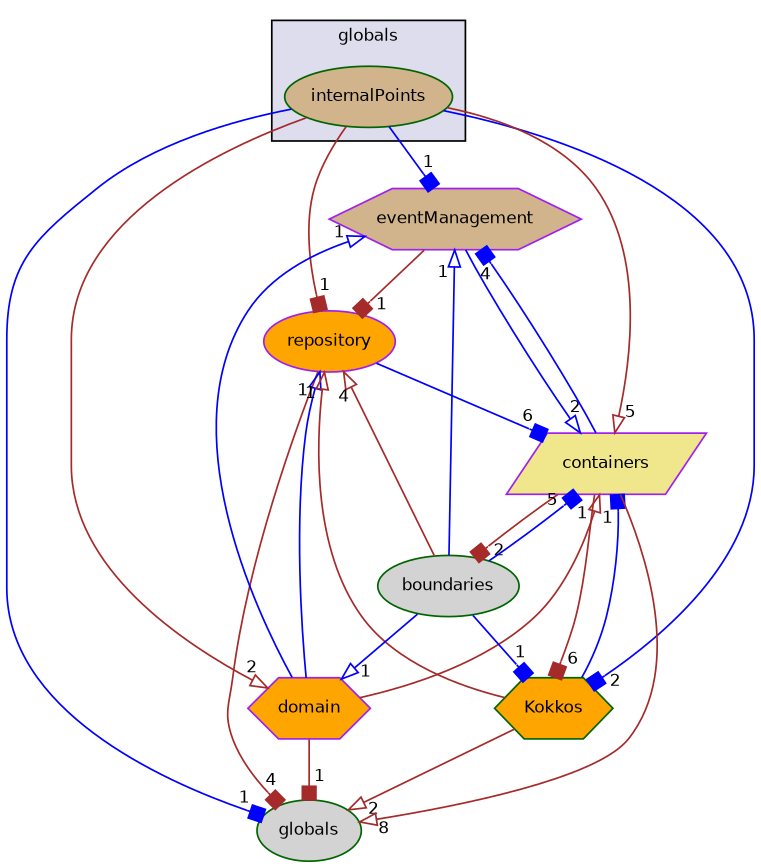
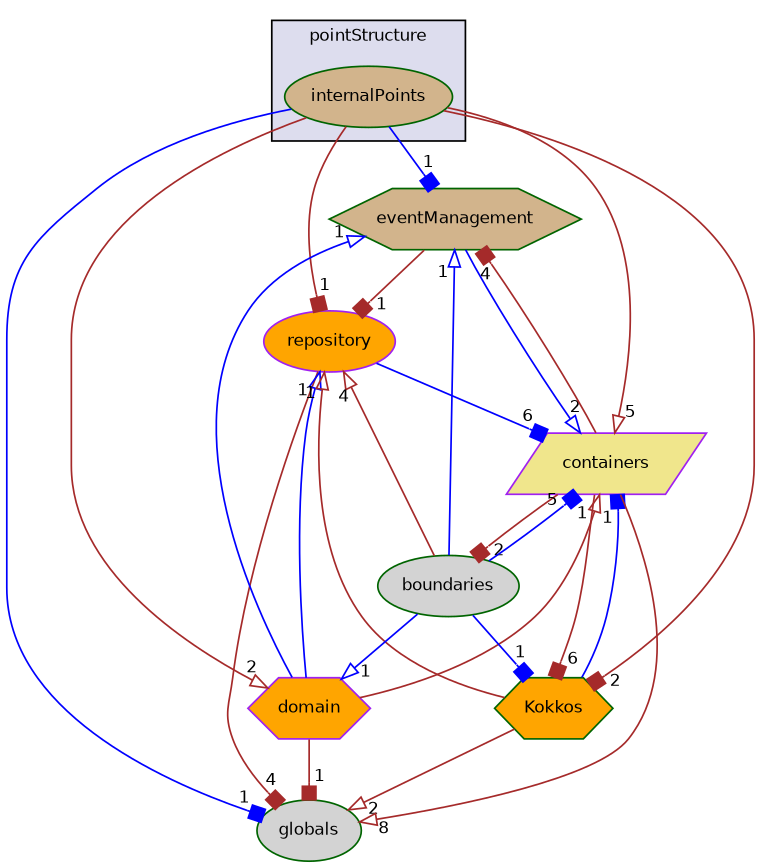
cluster "globals": label "globals" -> "pointStructure"
node "eventManagement": color purple -> darkgreen
edge "internalPoints" -> "Kokkos": color blue -> brown
edge "containers" -> "eventManagement": color blue -> brown
